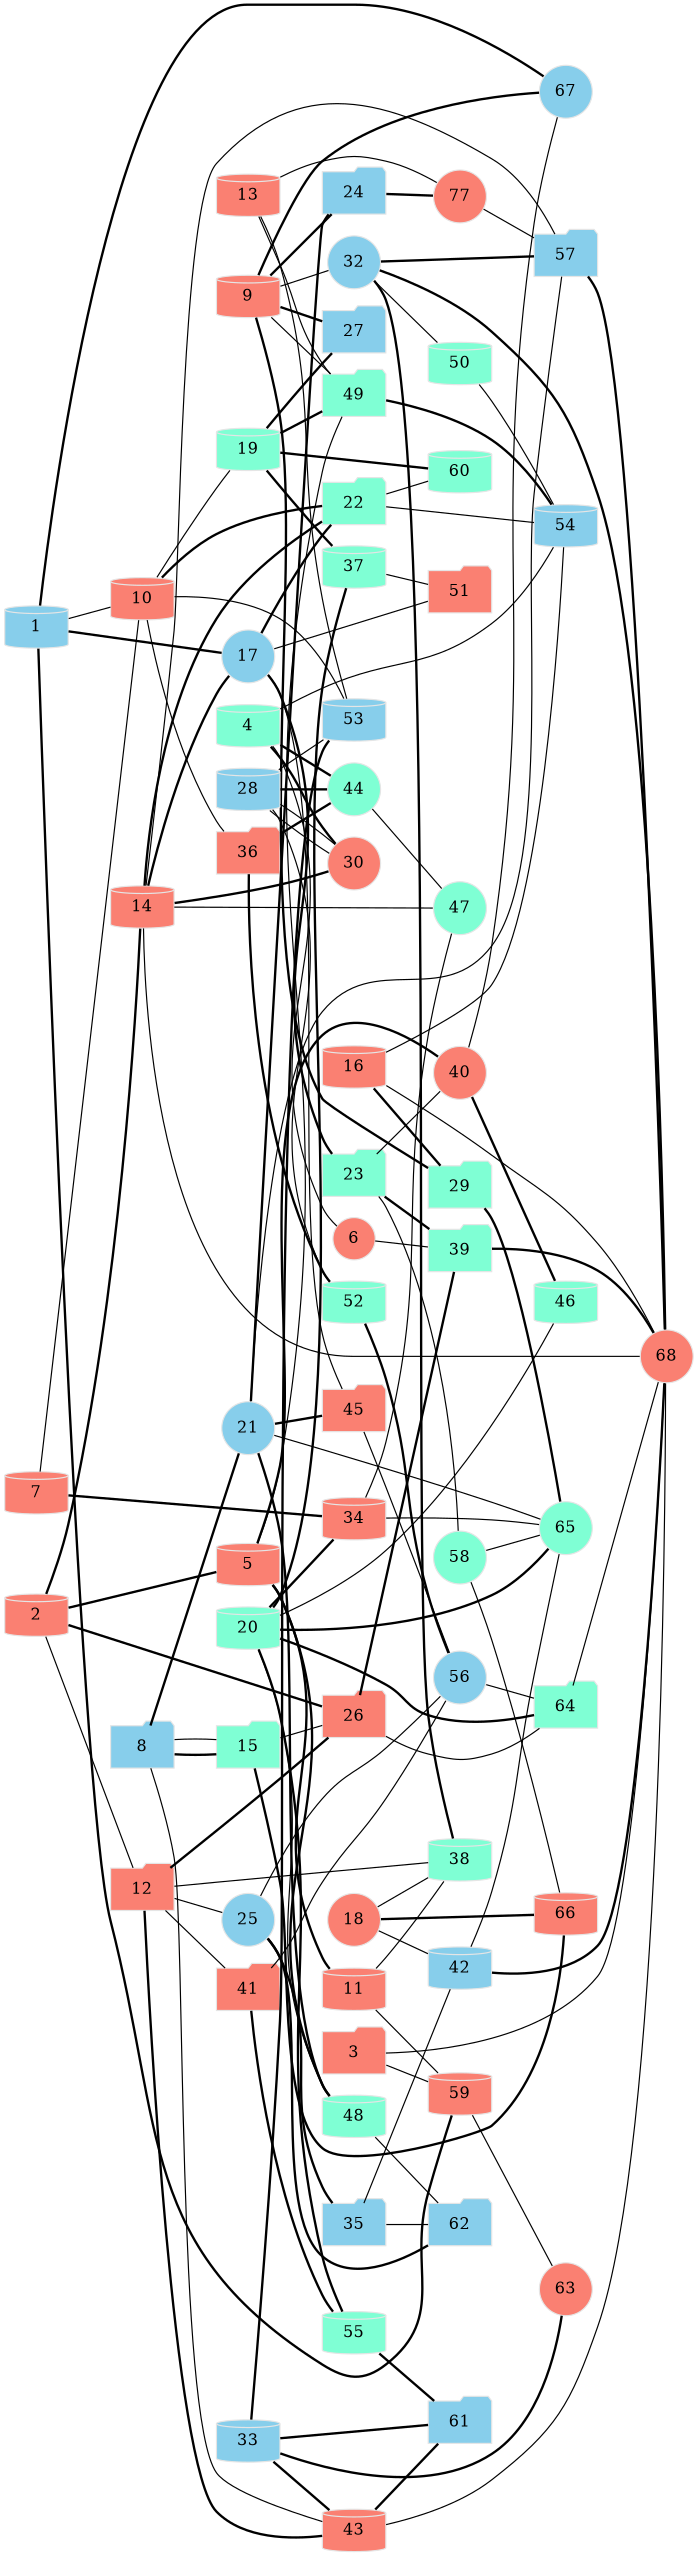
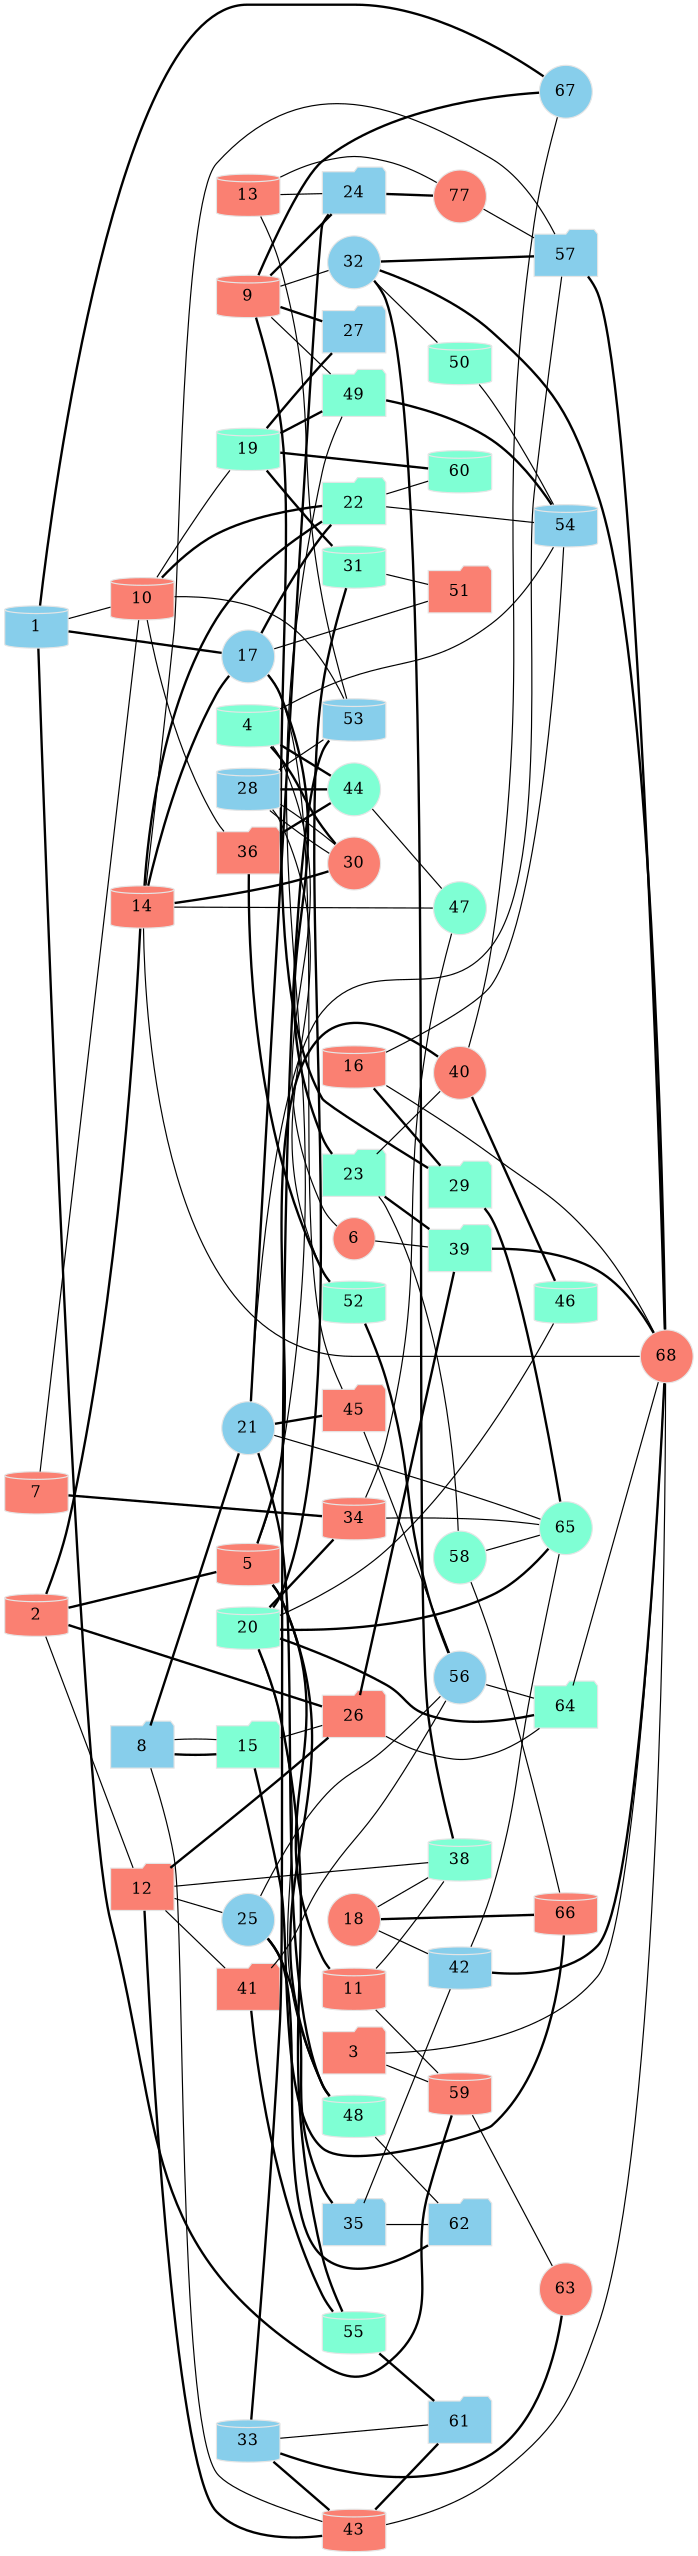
edge "13" -- "49": now "13" -- "24"
node "37": label "37" -> "31"
edge "61" -- "33": style bold -> solid
